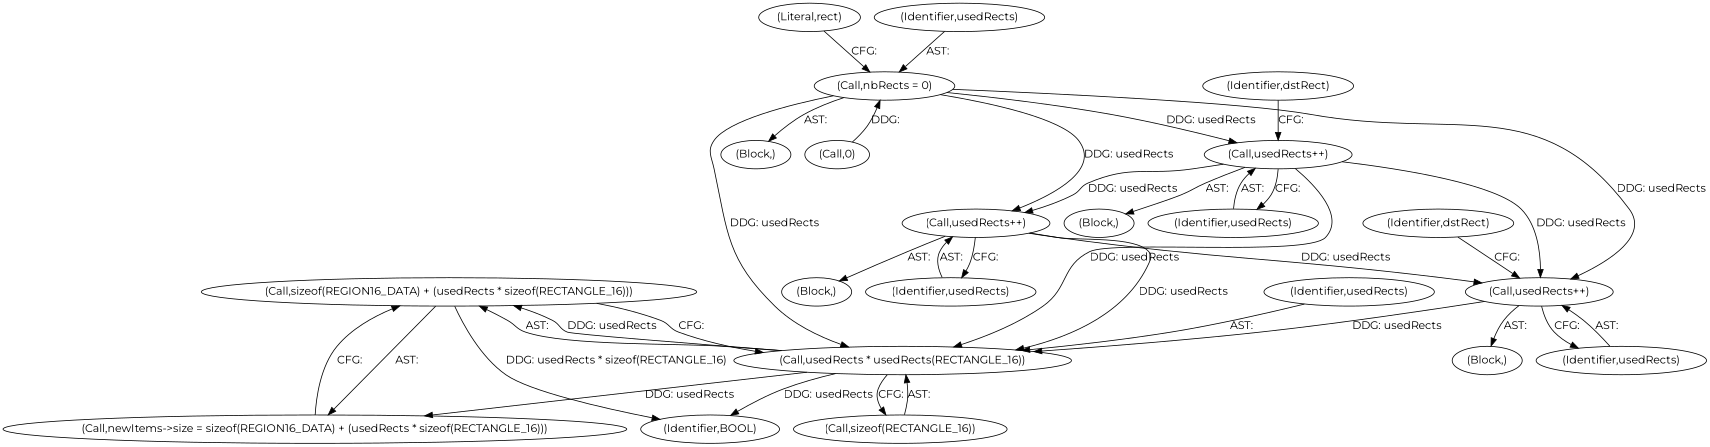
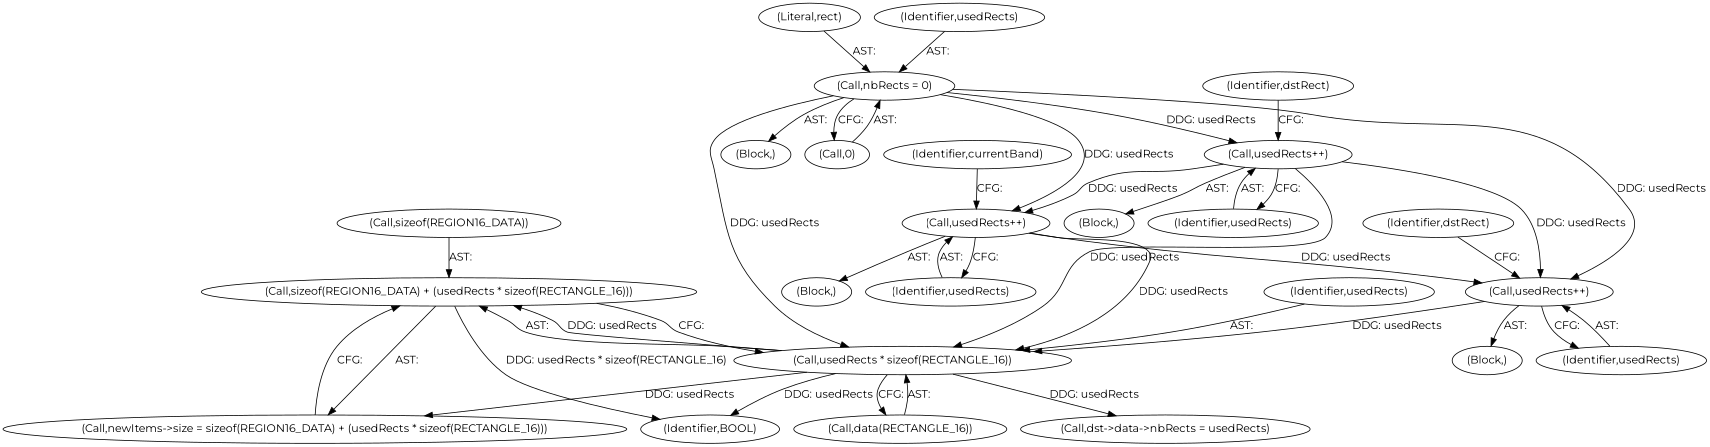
edge "(Literal,rect)" -> "(Call,nbRects = 0)": label "CFG: " -> "AST: "
edge "(Call,nbRects = 0)" -> "(Call,0)": added, label "CFG:"
edge "(Call,0)" -> "(Call,nbRects = 0)": label "DDG: " -> "AST: "
node "(Identifier,currentBand)": added
node "(Call,sizeof(REGION16_DATA))": added
node "(Call,usedRects * usedRects(RECTANGLE_16))": label "(Call,usedRects * usedRects(RECTANGLE_16))" -> "(Call,usedRects * sizeof(RECTANGLE_16))"
node "(Call,sizeof(RECTANGLE_16))": label "(Call,sizeof(RECTANGLE_16))" -> "(Call,data(RECTANGLE_16))"
node "(Call,dst->data->nbRects = usedRects)": added
